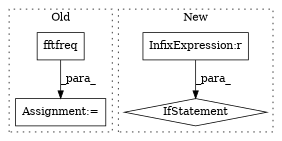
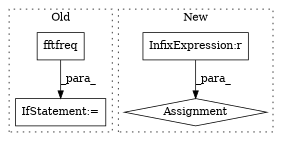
node "Assignment:=": label "Assignment:=" -> "IfStatement:="
node "IfStatement": label "IfStatement" -> "Assignment"
